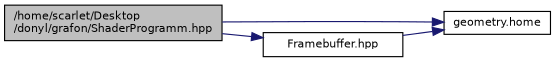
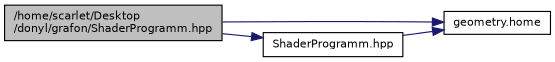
node "Framebuffer.hpp": label "Framebuffer.hpp" -> "ShaderProgramm.hpp"
